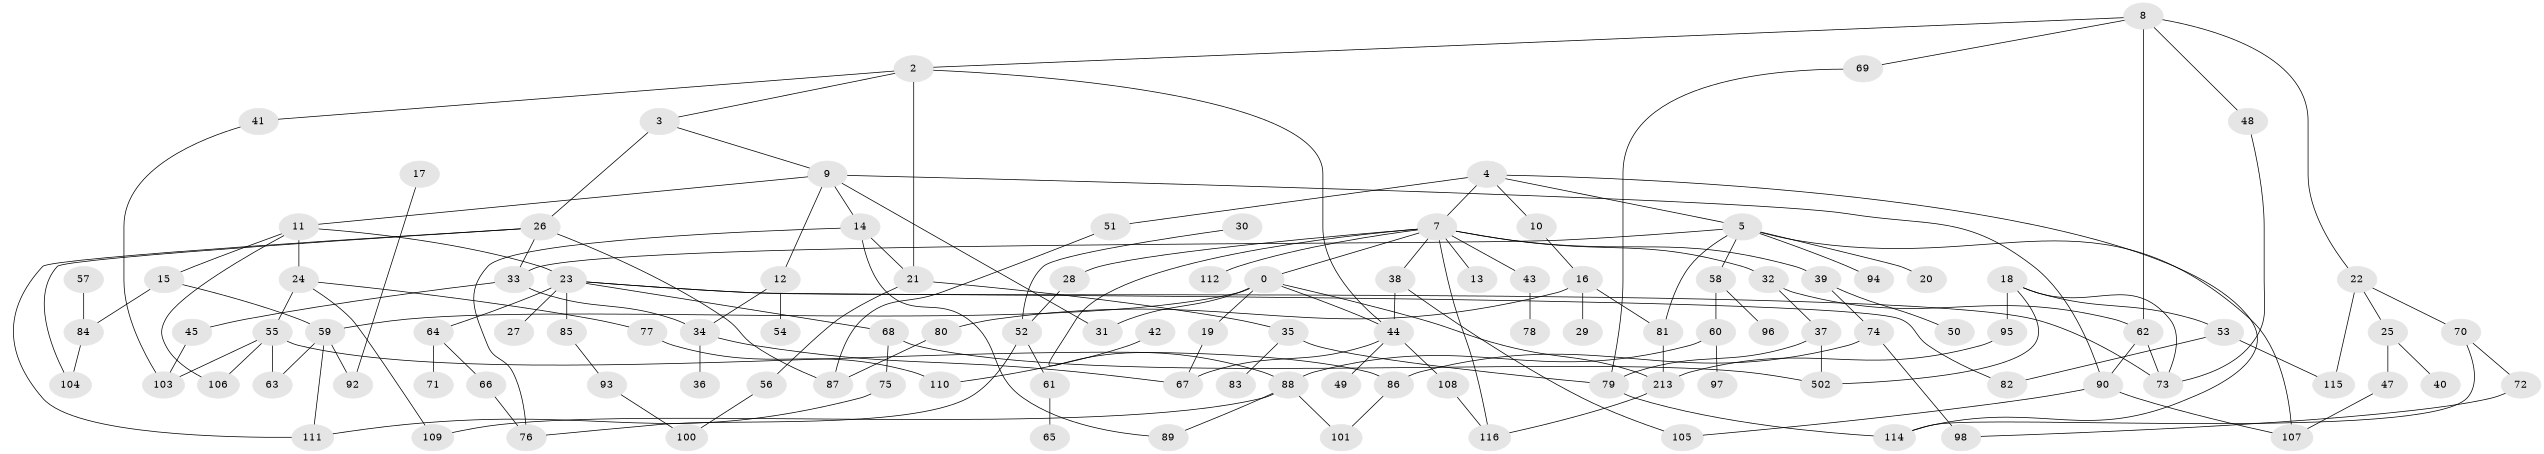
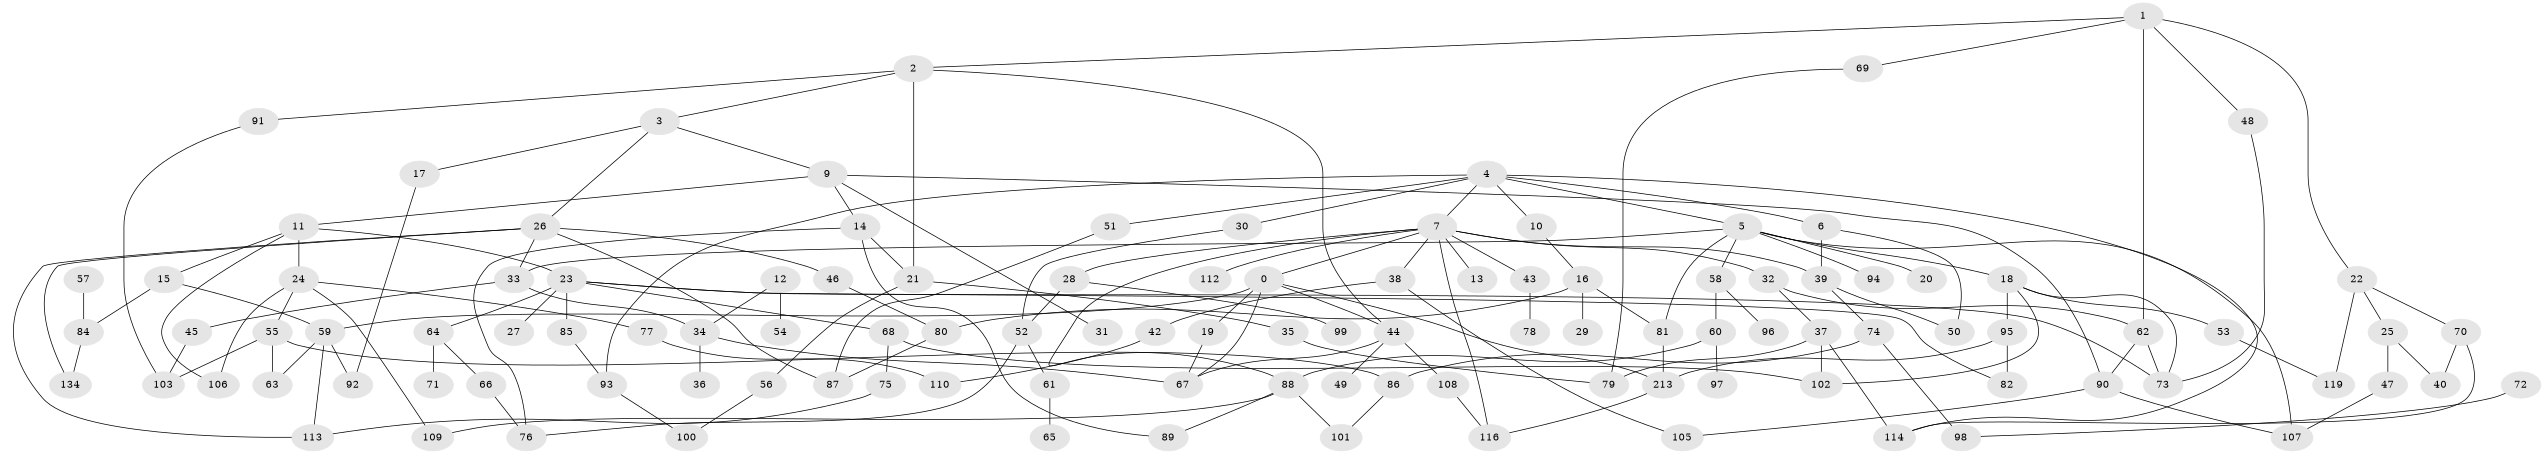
node "8": label "8" -> "1"
node "41": label "41" -> "91"
edge "3" -- "17": added
edge "4" -- "93": added
edge "4" -- "30": added
edge "9" -- "12": removed
node "6": added
edge "5" -- "18": added
node "46": added
edge "0" -- "31": now "0" -- "67"
edge "38" -- "44": now "38" -- "42"
node "99": added
edge "55" -- "106": now "24" -- "106"
edge "70" -- "72": now "70" -- "40"
edge "53" -- "82": now "95" -- "82"
node "104": label "104" -> "134"
node "83": removed
node "502": label "502" -> "102"
node "115": label "115" -> "119"
edge "79" -- "114": now "37" -- "114"
node "111": label "111" -> "113"
